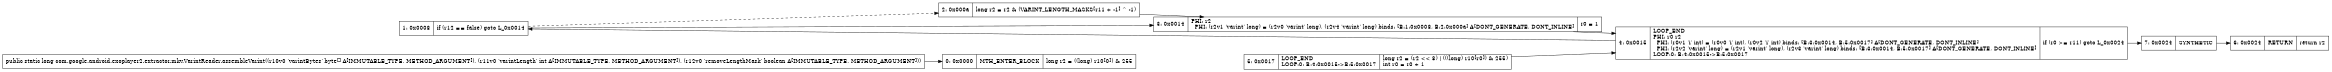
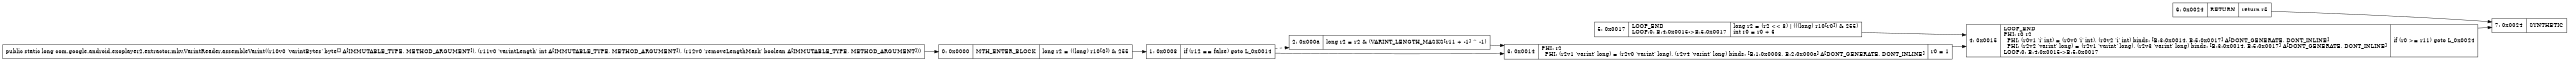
edge "4: 0x0015" -> "1: 0x0008": now "0: 0x0000" -> "1: 0x0008"
edge "7: 0x0024" -> "6: 0x0024": reversed
node "6: 0x0024": text "return r2" -> "return r5"
node "5: 0x0017": text "int r0 = r0 + 1" -> "int r0 = r0 + 6"
